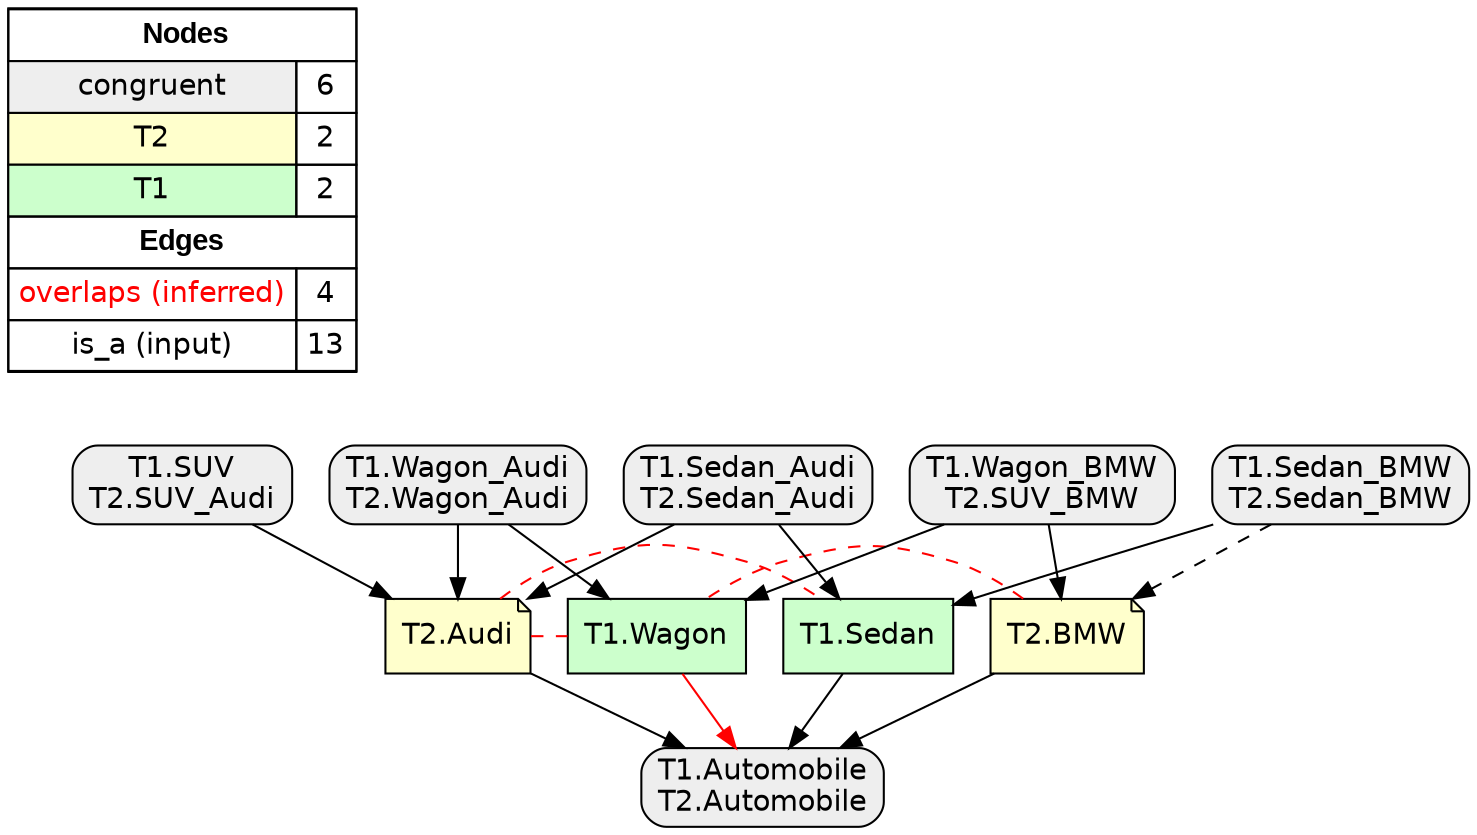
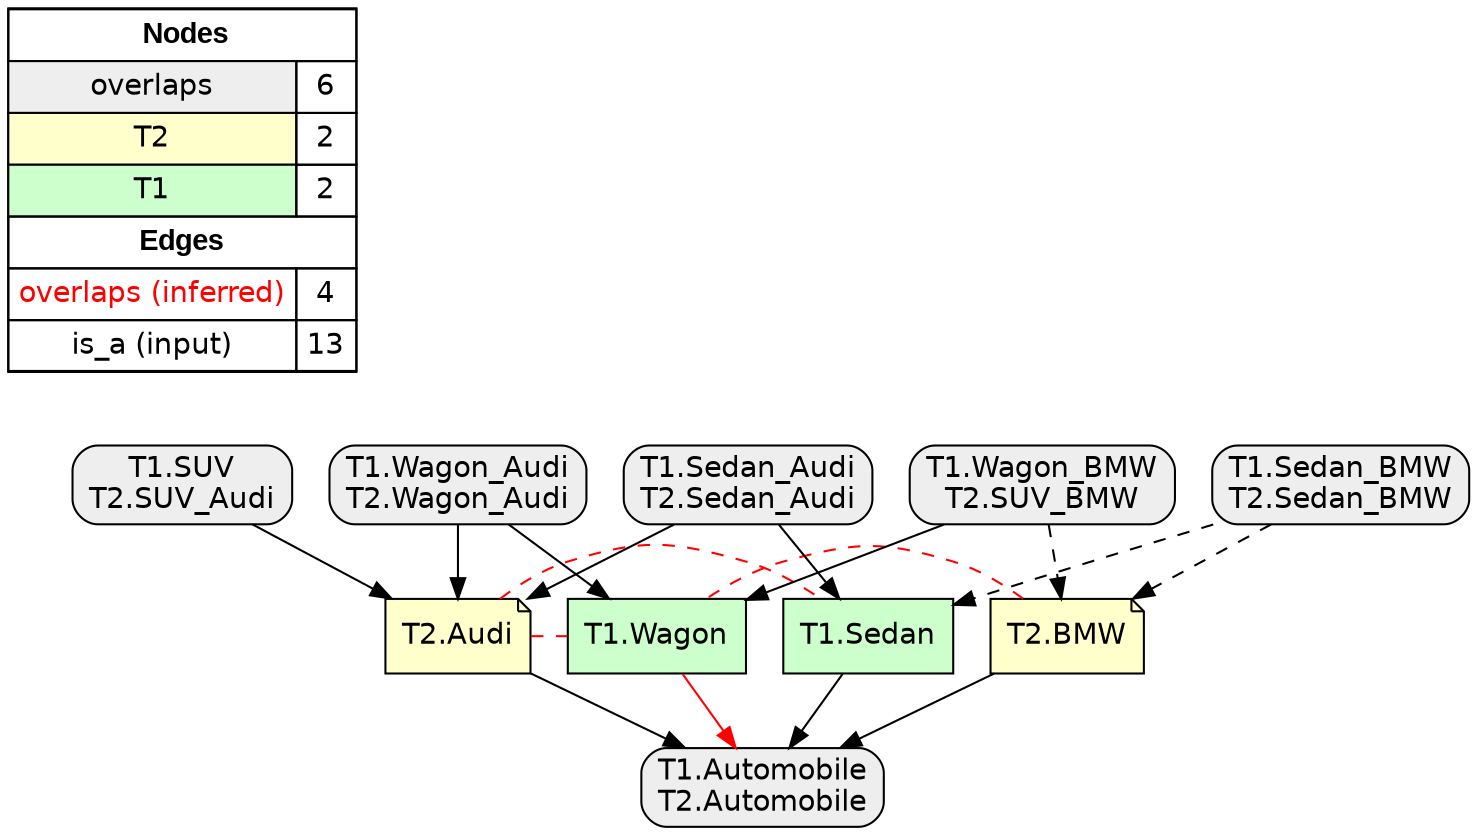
node "Nodes": text "congruent" -> "overlaps"
edge "T1.Wagon_BMW T2.SUV_BMW" -> "T2.BMW": style solid -> dashed
edge "T1.Sedan_BMW T2.Sedan_BMW" -> "T1.Sedan": style solid -> dashed
